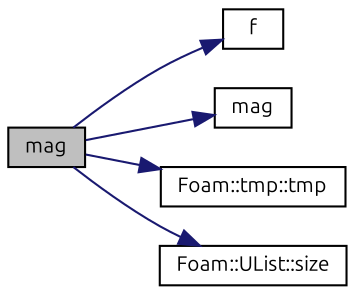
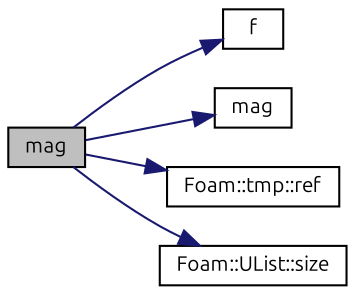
node "Foam::tmp::tmp": label "Foam::tmp::tmp" -> "Foam::tmp::ref"
